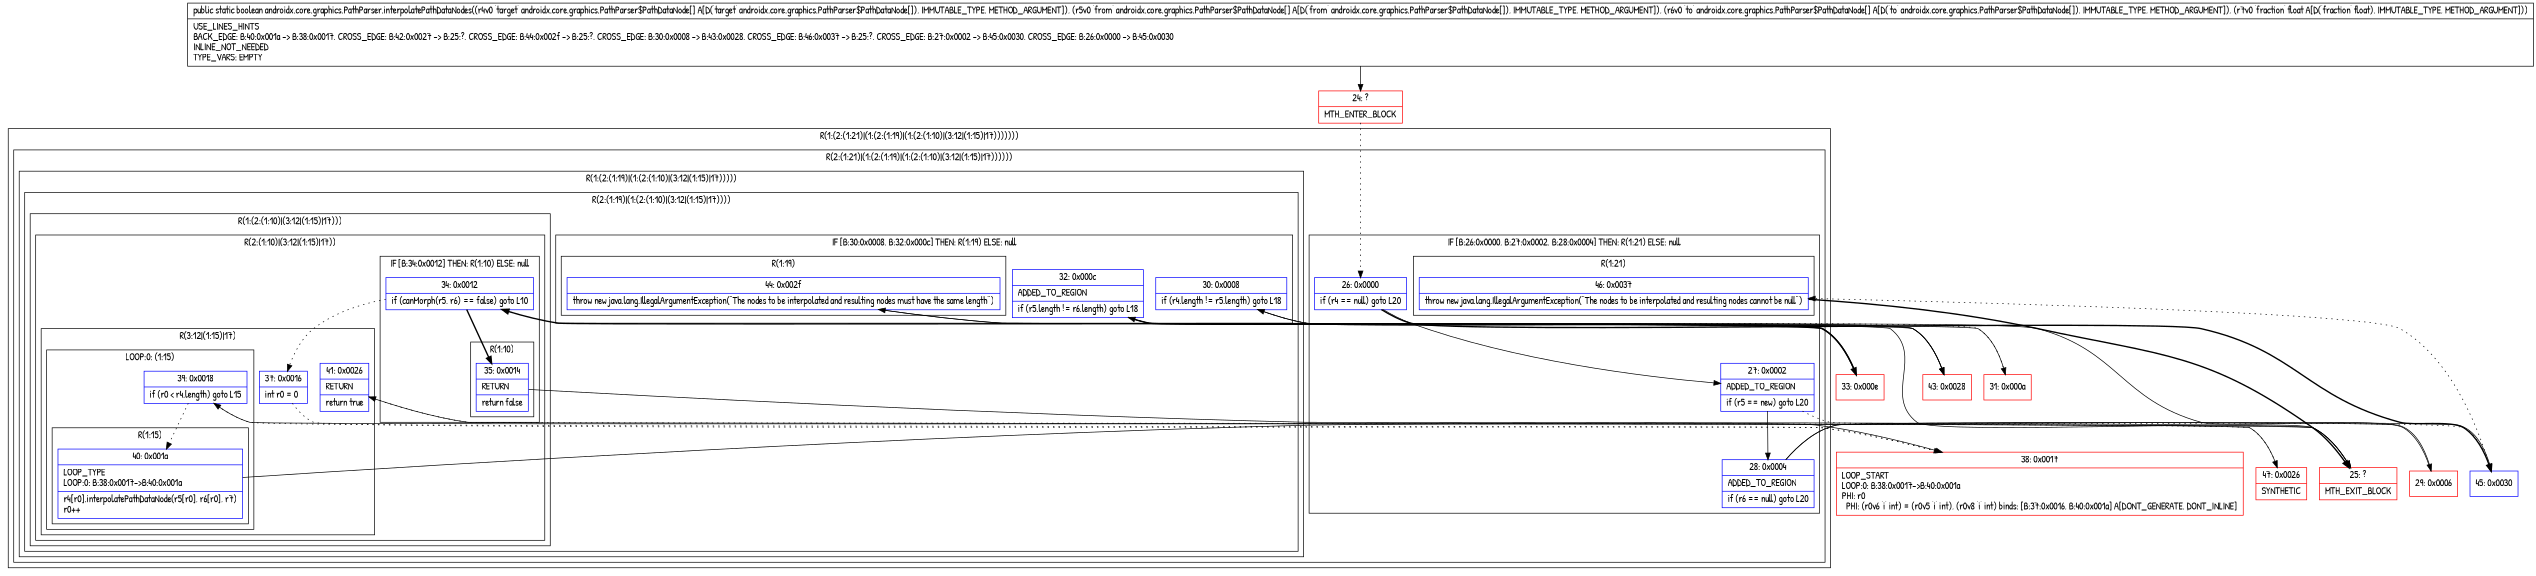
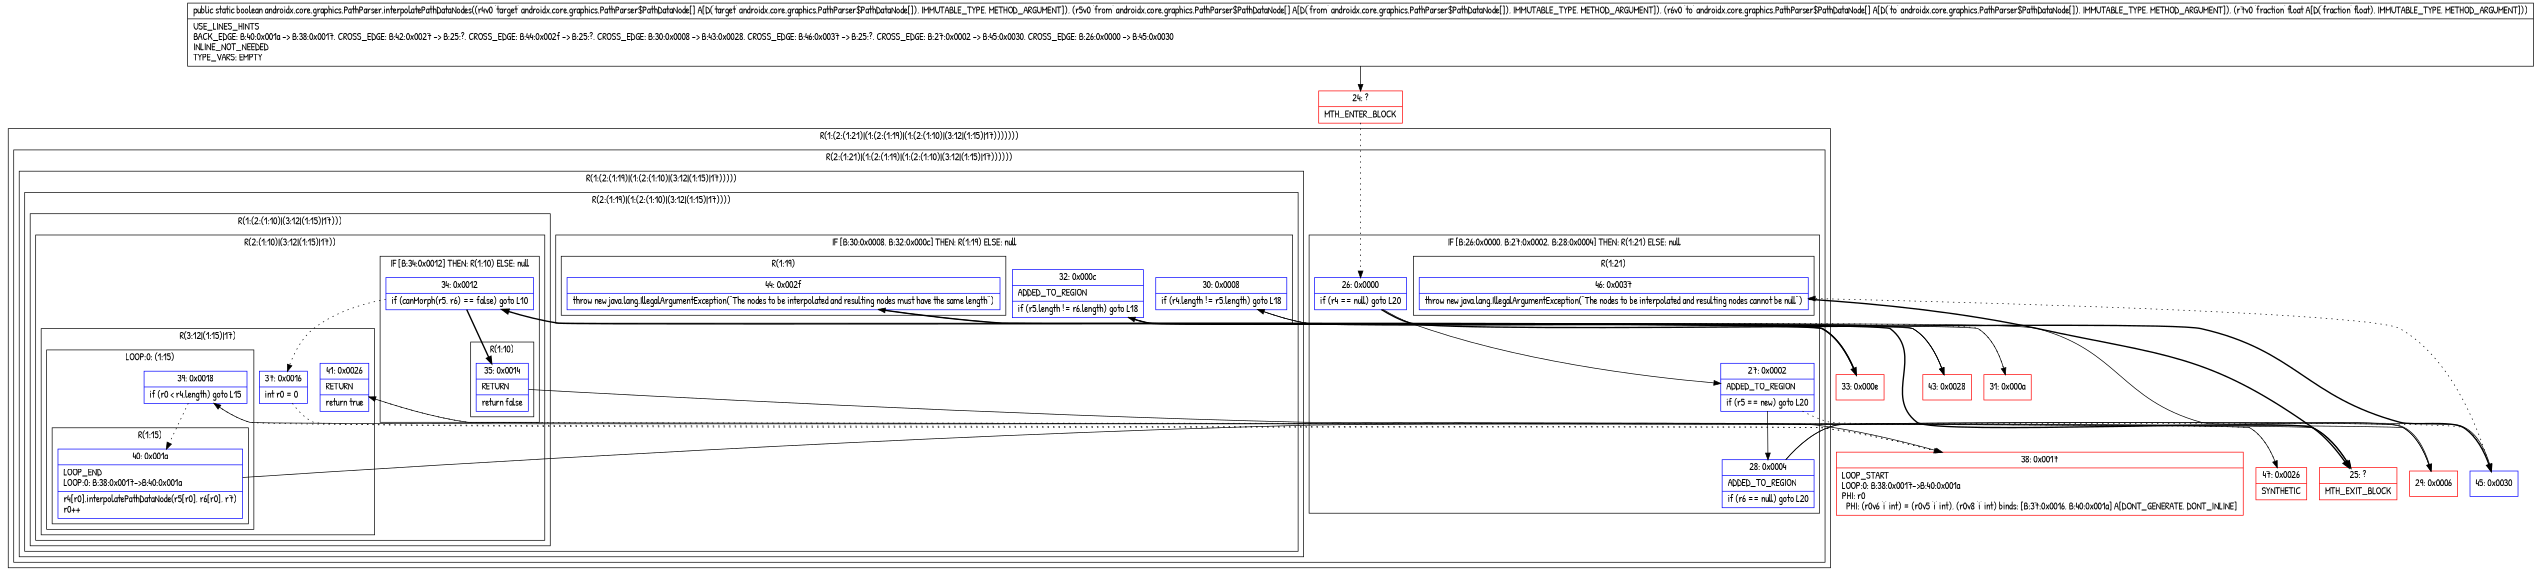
edge "44: 0x002f" -> "25: ?": style solid -> bold
edge "35: 0x0014" -> "25: ?": now "35: 0x0014" -> "29: 0x0006"
node "40: 0x001a": text "LOOP_TYPE" -> "LOOP_END"
